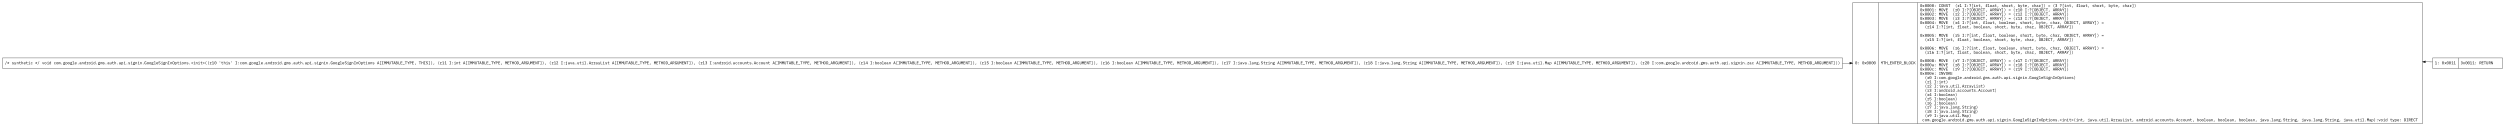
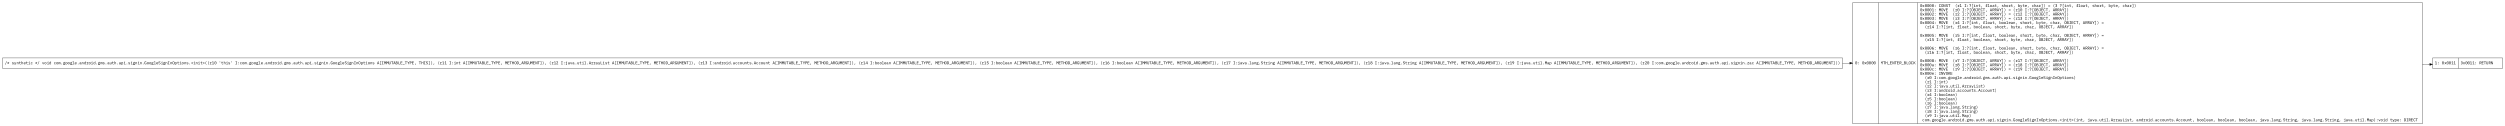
edge "1: 0x0011" -> "0: 0x0000": reversed
